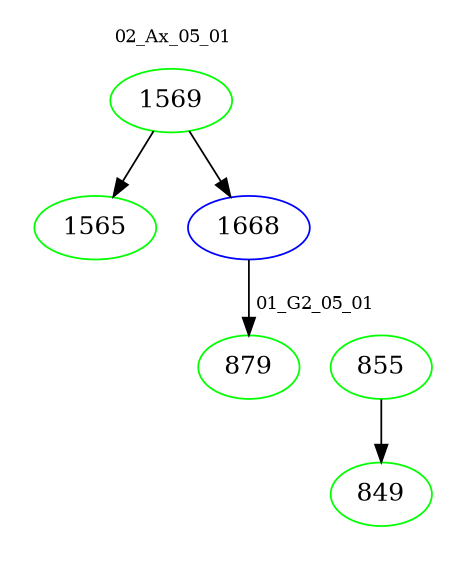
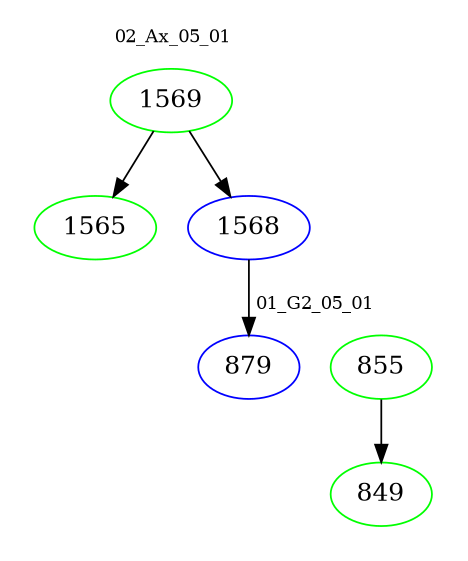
node "1668": label "1668" -> "1568"
node "879": color green -> blue
